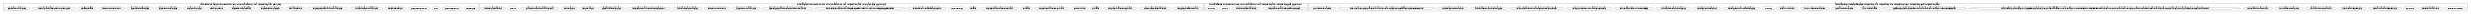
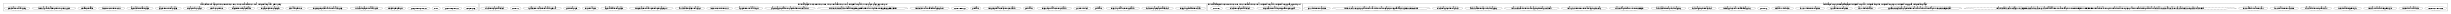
node "size_mm_page_tale_lock": label "size_mm_page_tale_lock" -> "unlock_mm_page_tale_lock"
node "return_0": removed
node "end_vm_flags_self_or_VM_NONLINEAR": label "end_vm_flags_self_or_VM_NONLINEAR" -> "vma_vm_flags_self_or_VM_NONLINEAR"
node "__prot_true": removed
